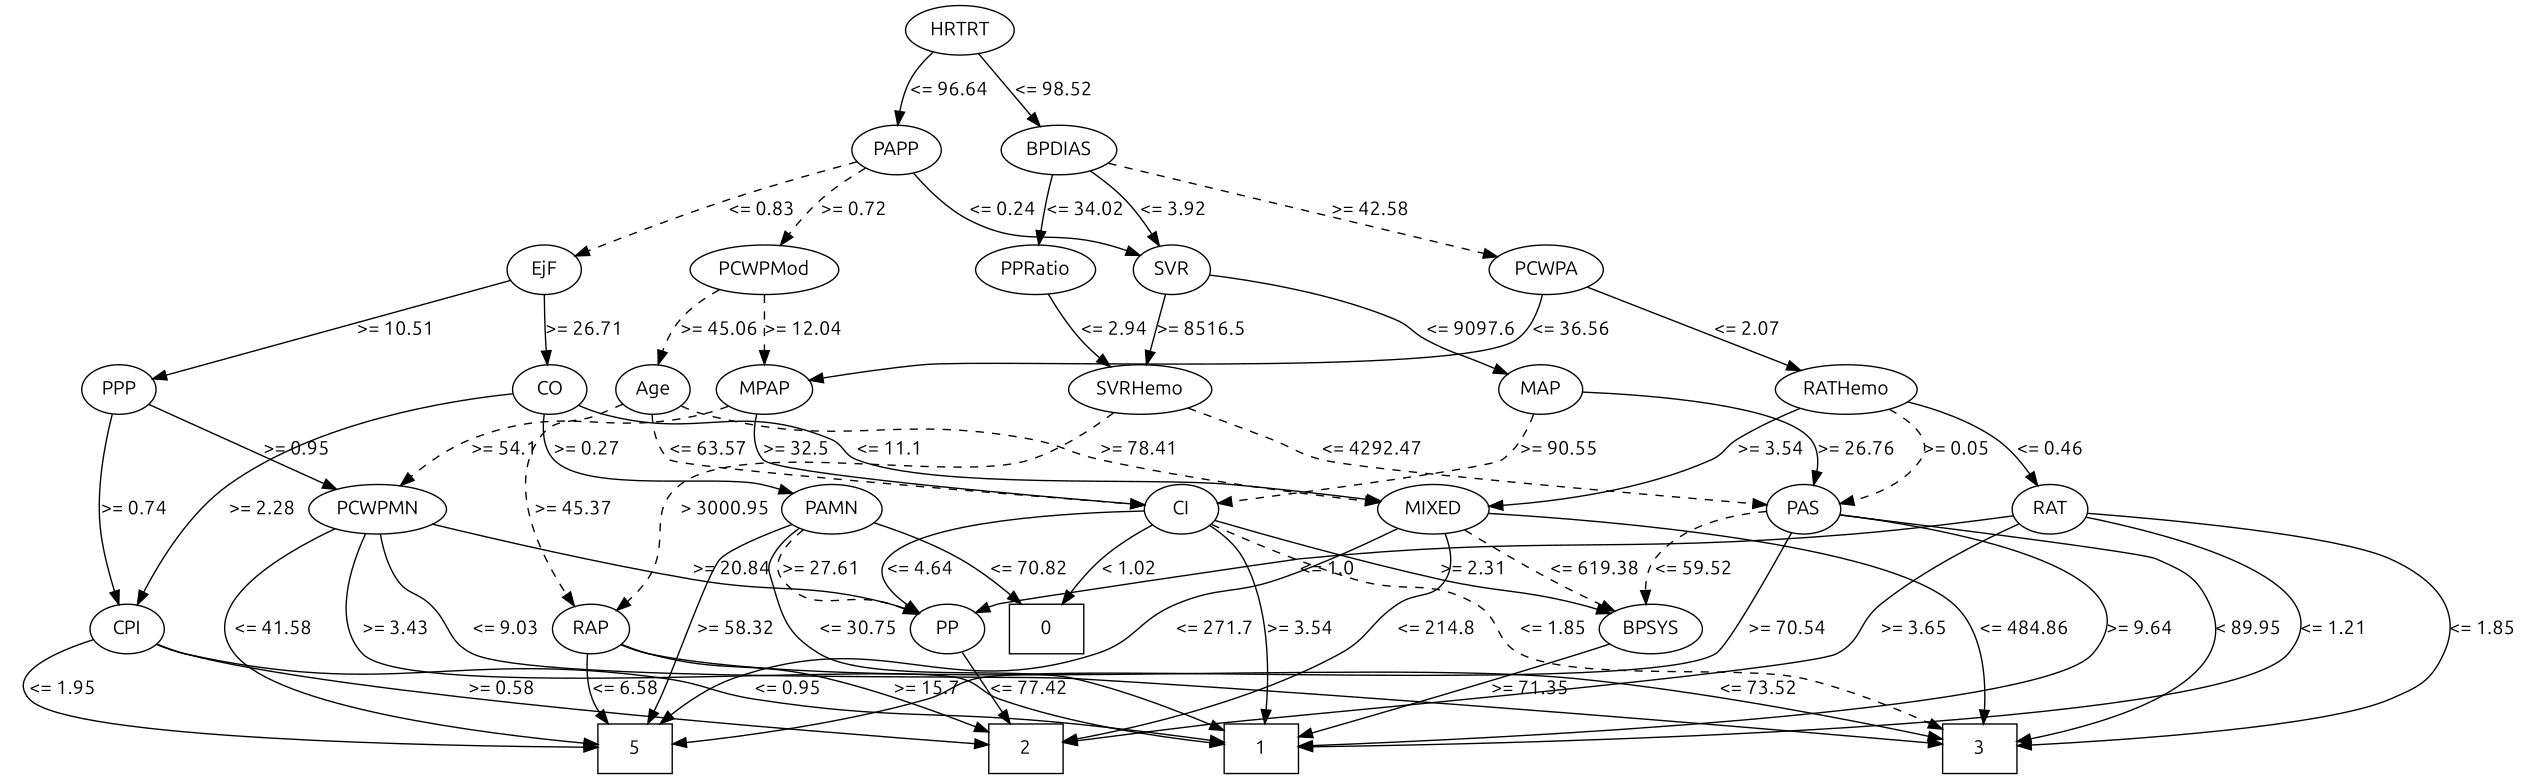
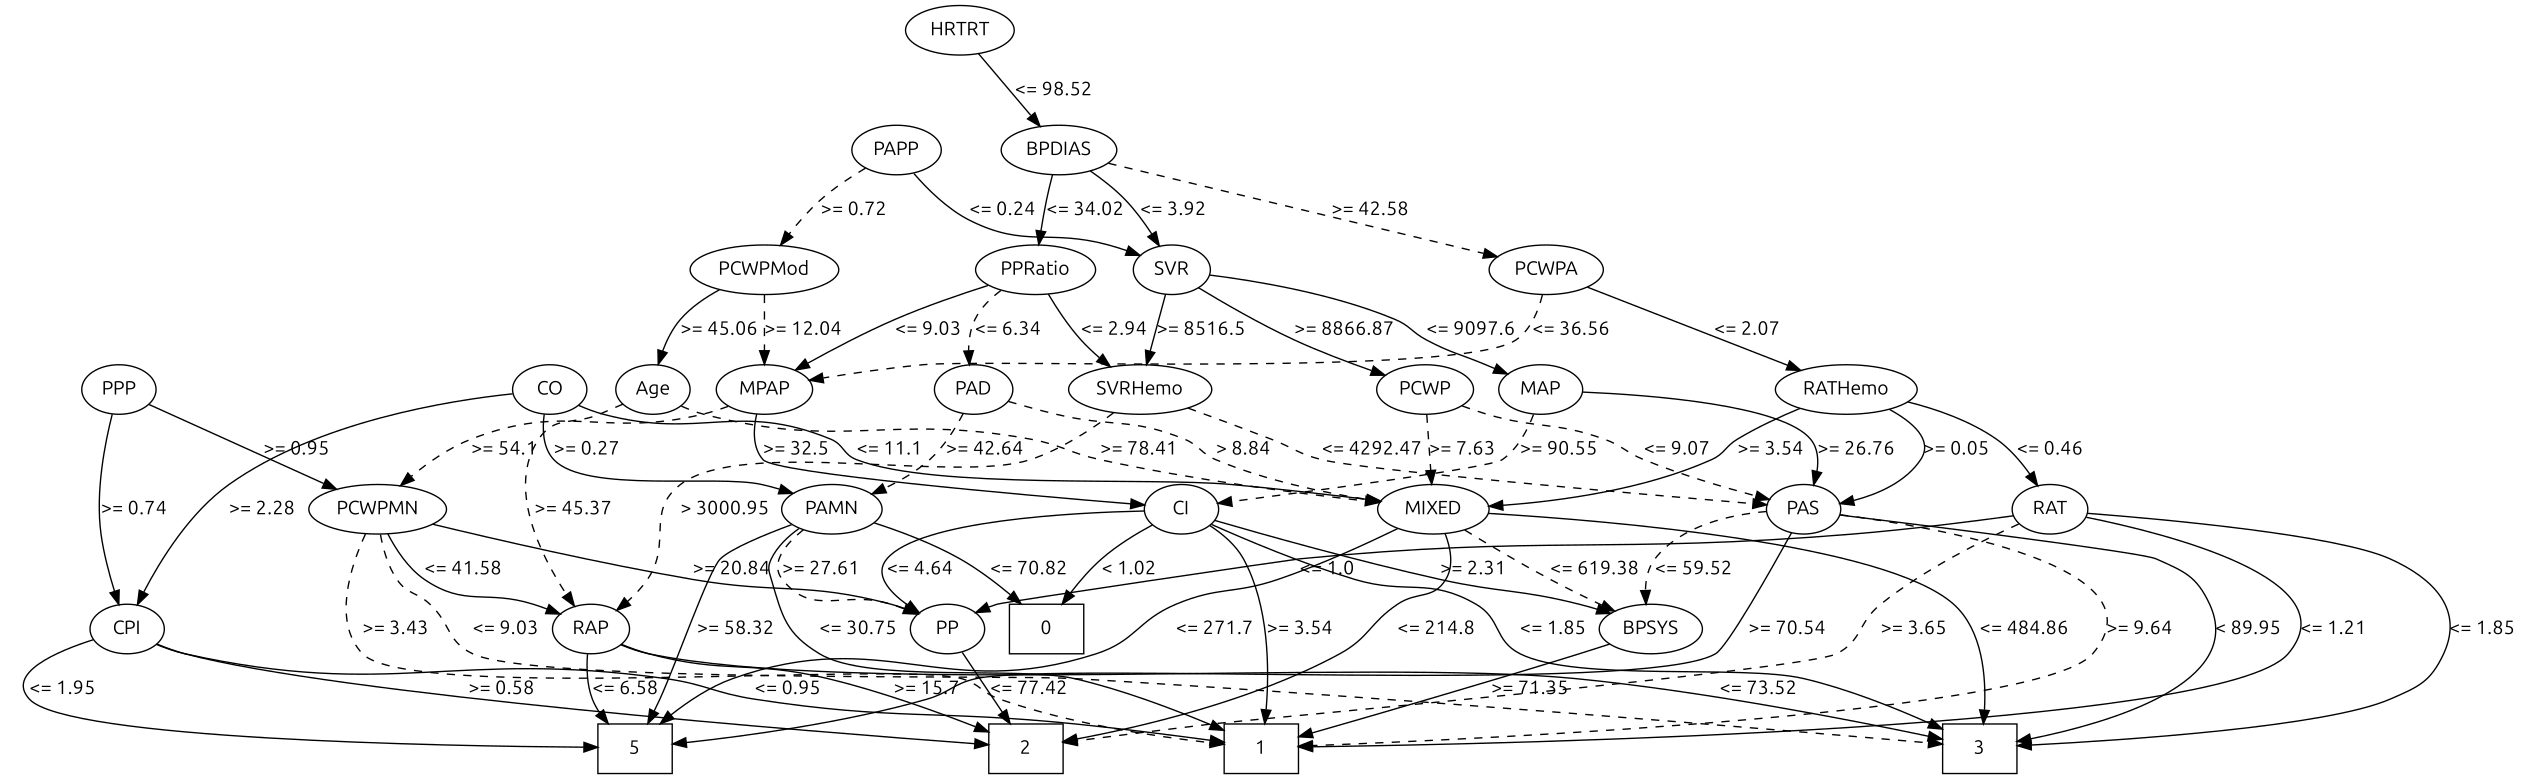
edge "HRTRT" -> "PAPP": removed, label "<= 96.64"
node "EjF": removed
edge "PCWPMod" -> "Age": style dashed -> solid
edge "PPRatio" -> "MPAP": added, label "<= 9.03"
edge "PCWPA" -> "MPAP": style solid -> dashed
node "PAD": added
node "PCWP": added
edge "RATHemo" -> "PAS": style dashed -> solid
edge "Age" -> "CI": removed, label "<= 63.57"
edge "CI" -> "3": style dashed -> solid
edge "PCWPMN" -> "1": style solid -> dashed
edge "PCWPMN" -> "3": style solid -> dashed
edge "RAT" -> "2": style solid -> dashed
edge "PCWPMN" -> "5": now "PCWPMN" -> "RAP"
edge "PAS" -> "1": style solid -> dashed
